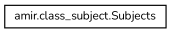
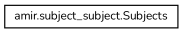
node "amir.class_subject.Subjects": label "amir.class_subject.Subjects" -> "amir.subject_subject.Subjects"
